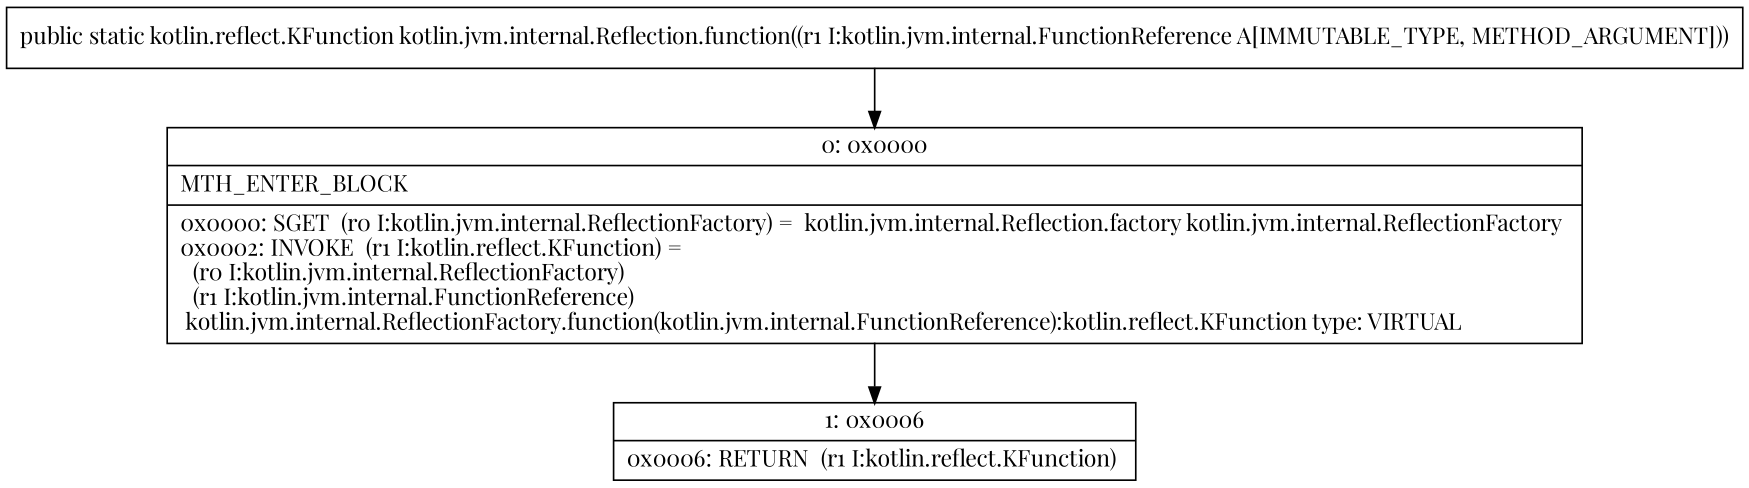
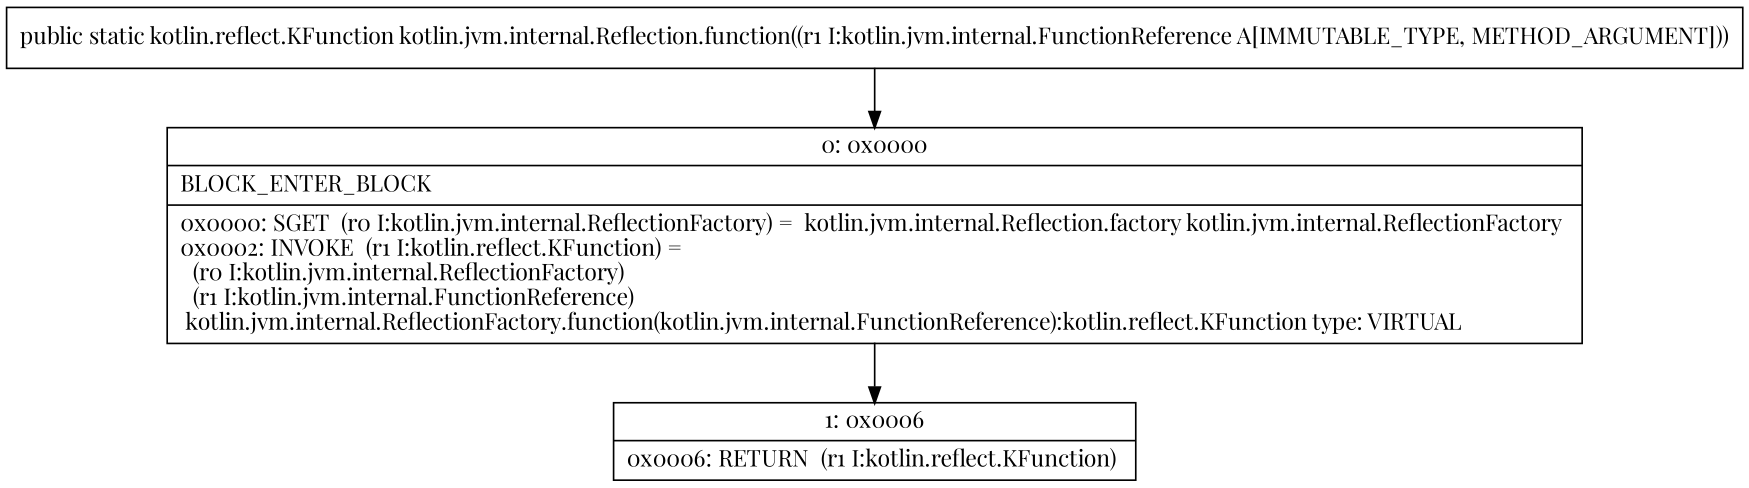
node "0: 0x0000": text "MTH_ENTER_BLOCK" -> "BLOCK_ENTER_BLOCK"
